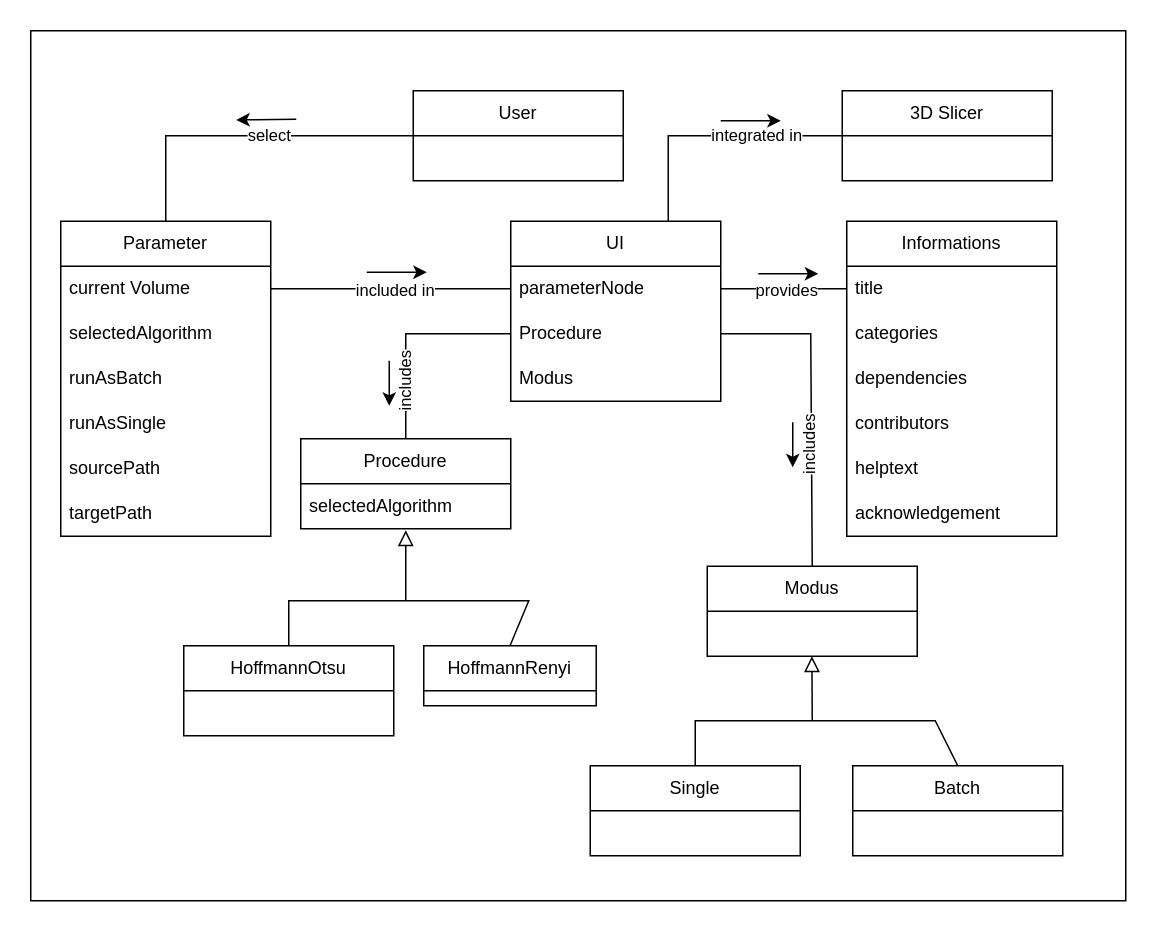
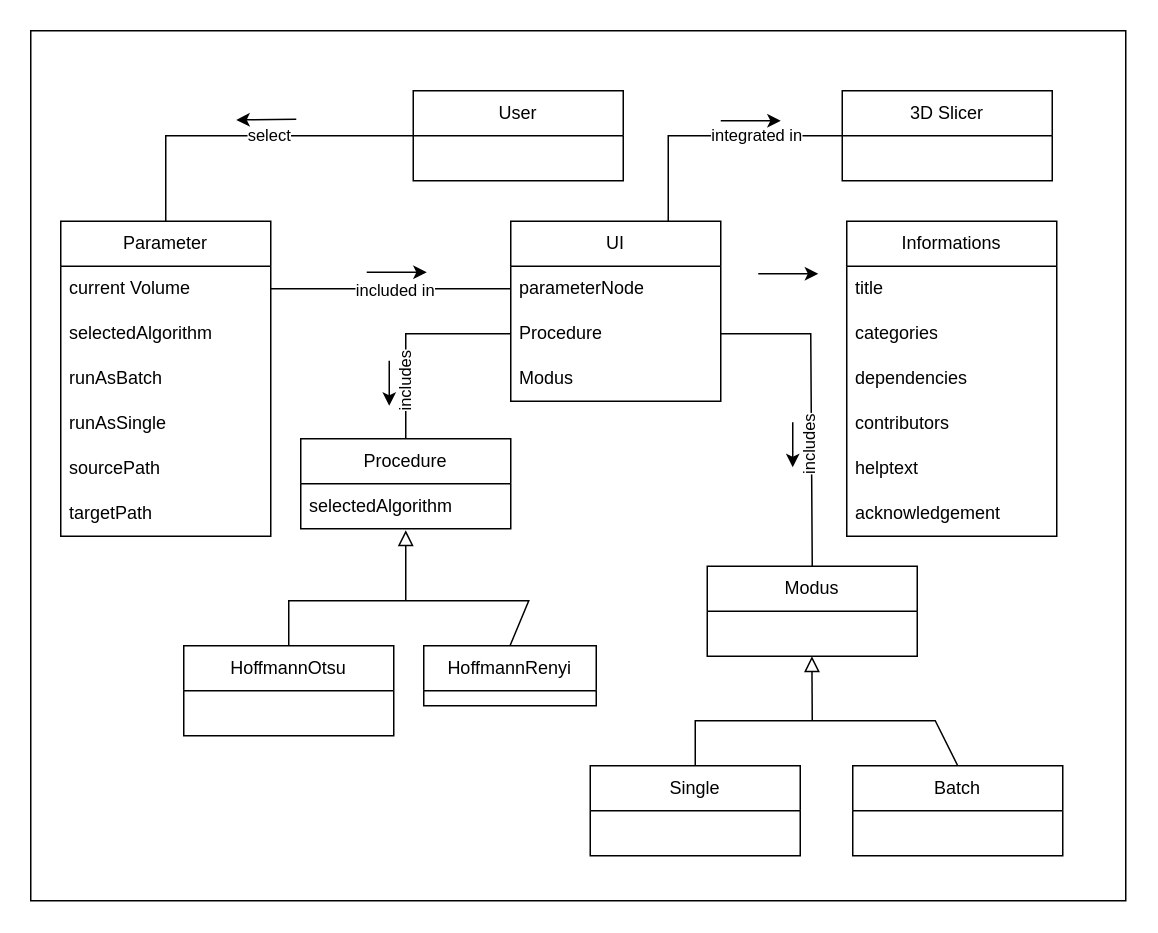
edge "parameterNode" -- "title": removed, label "provides"
